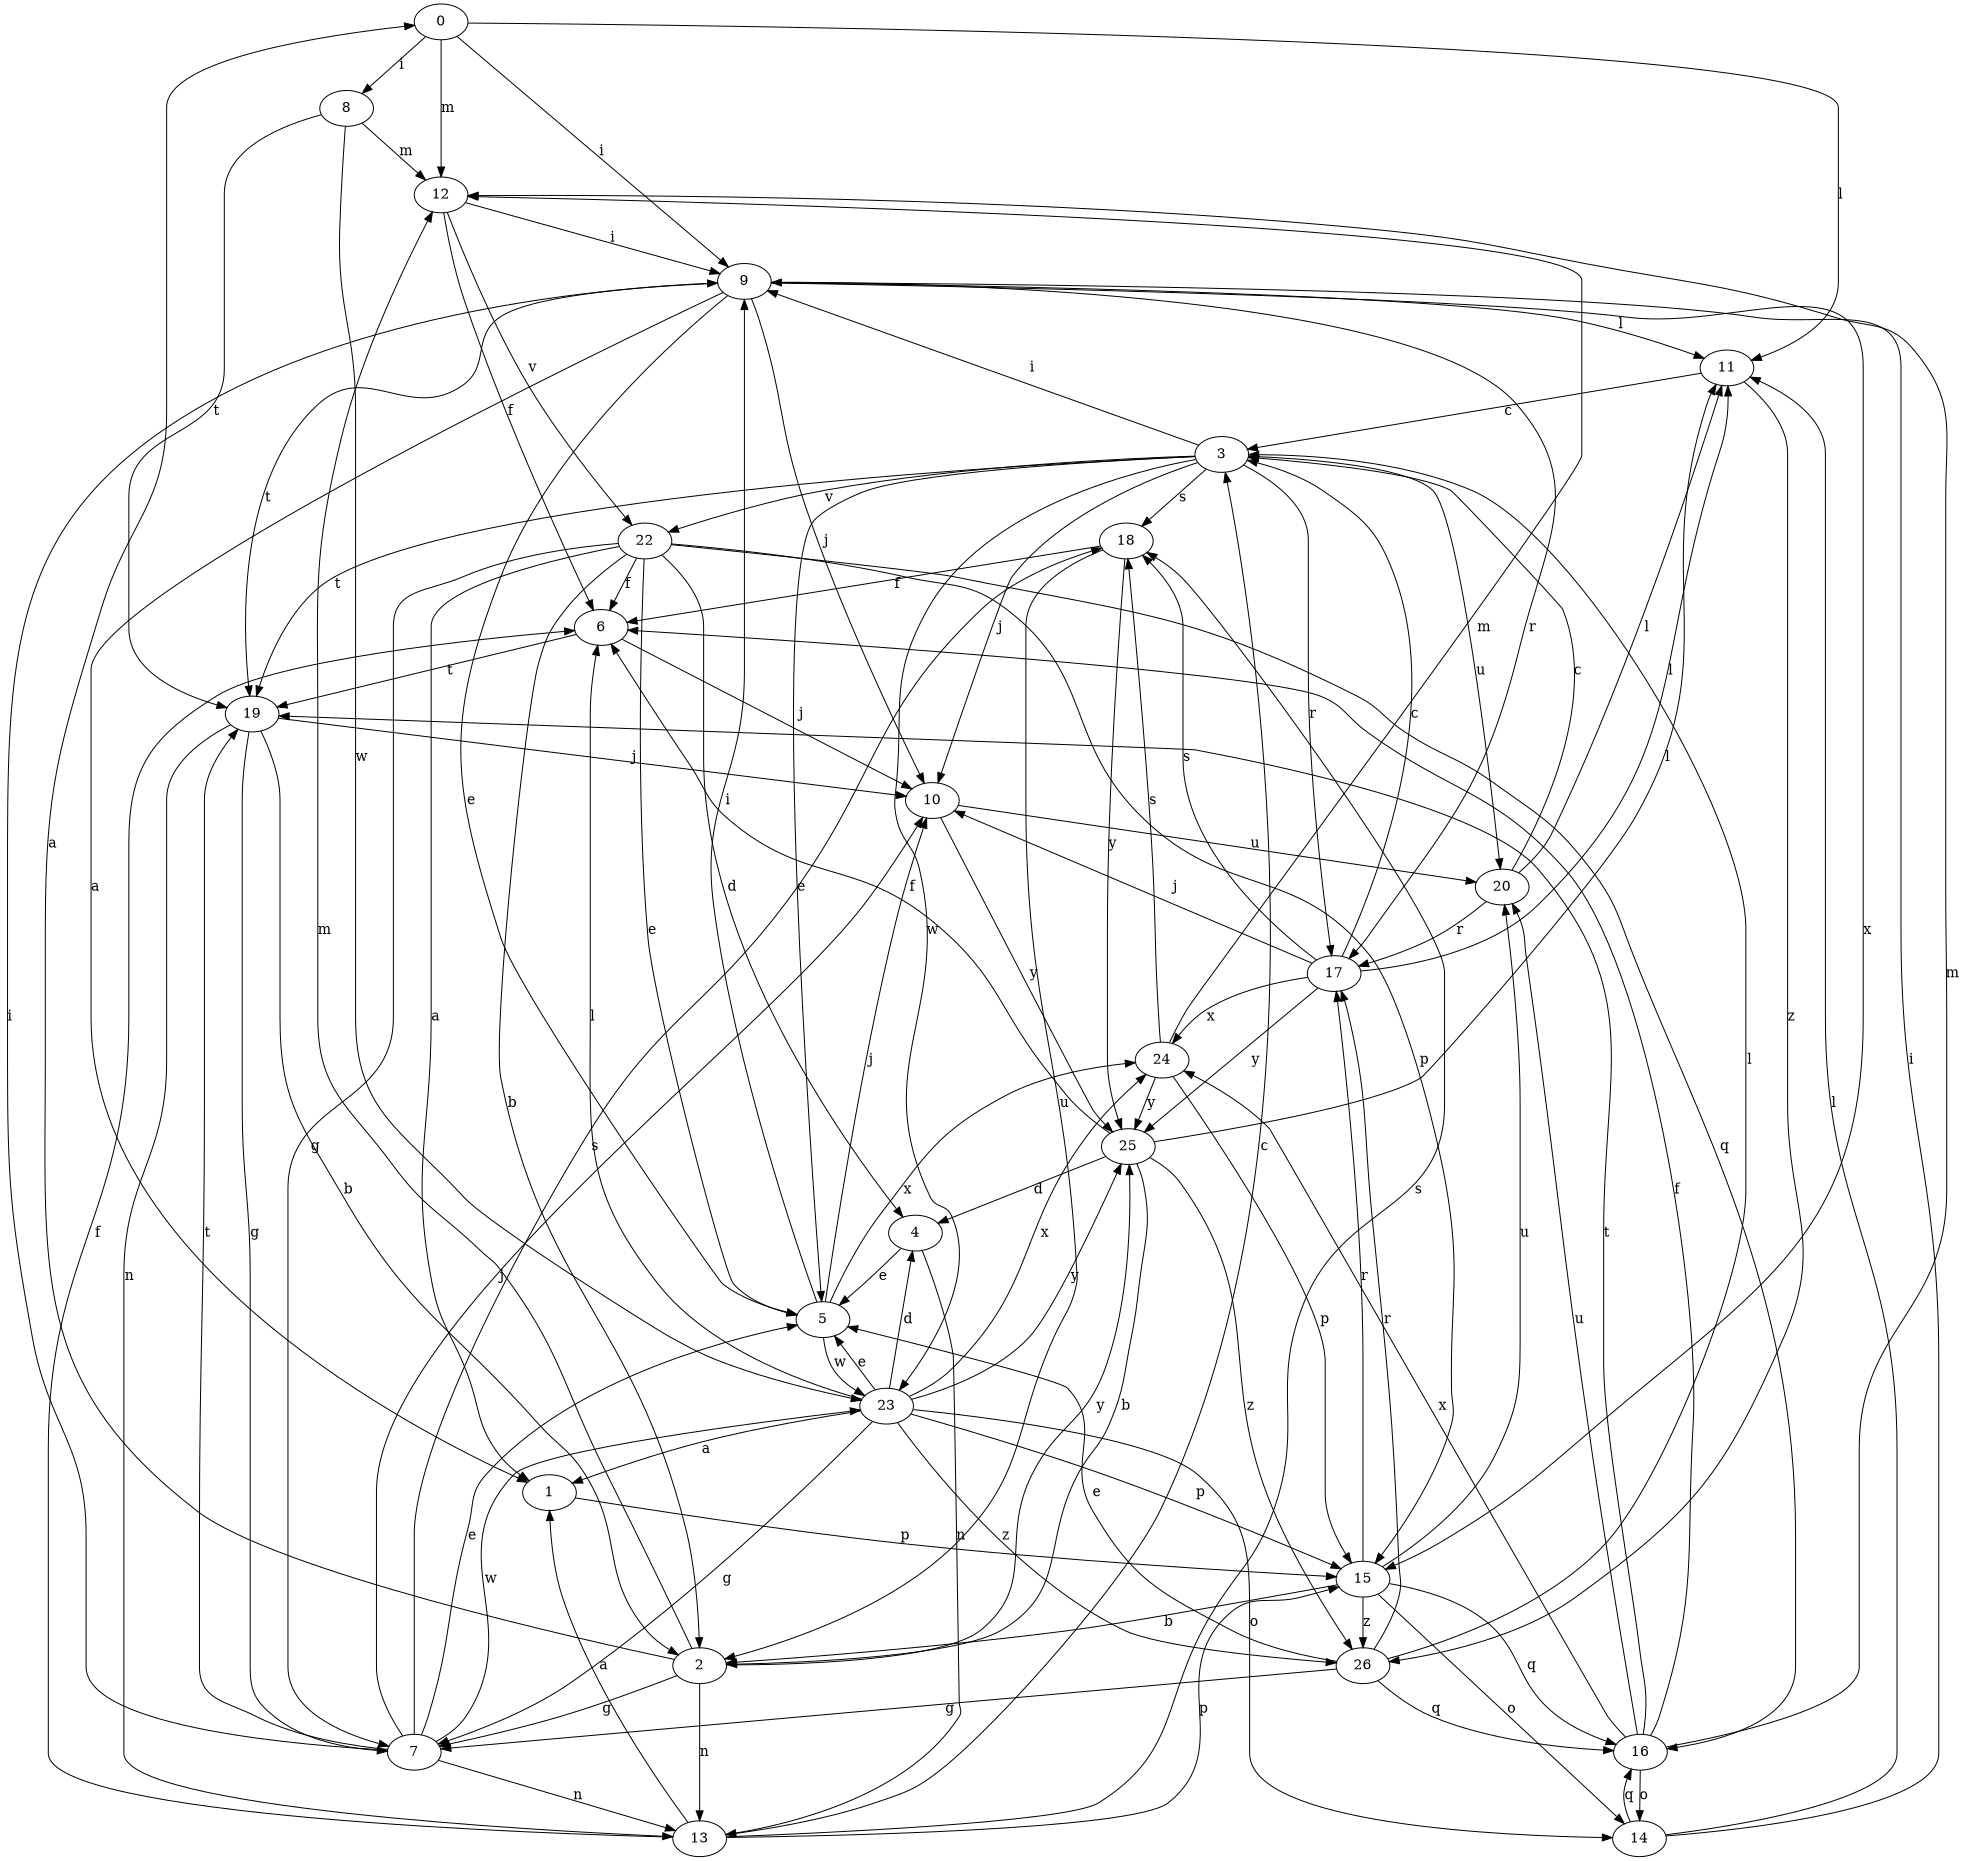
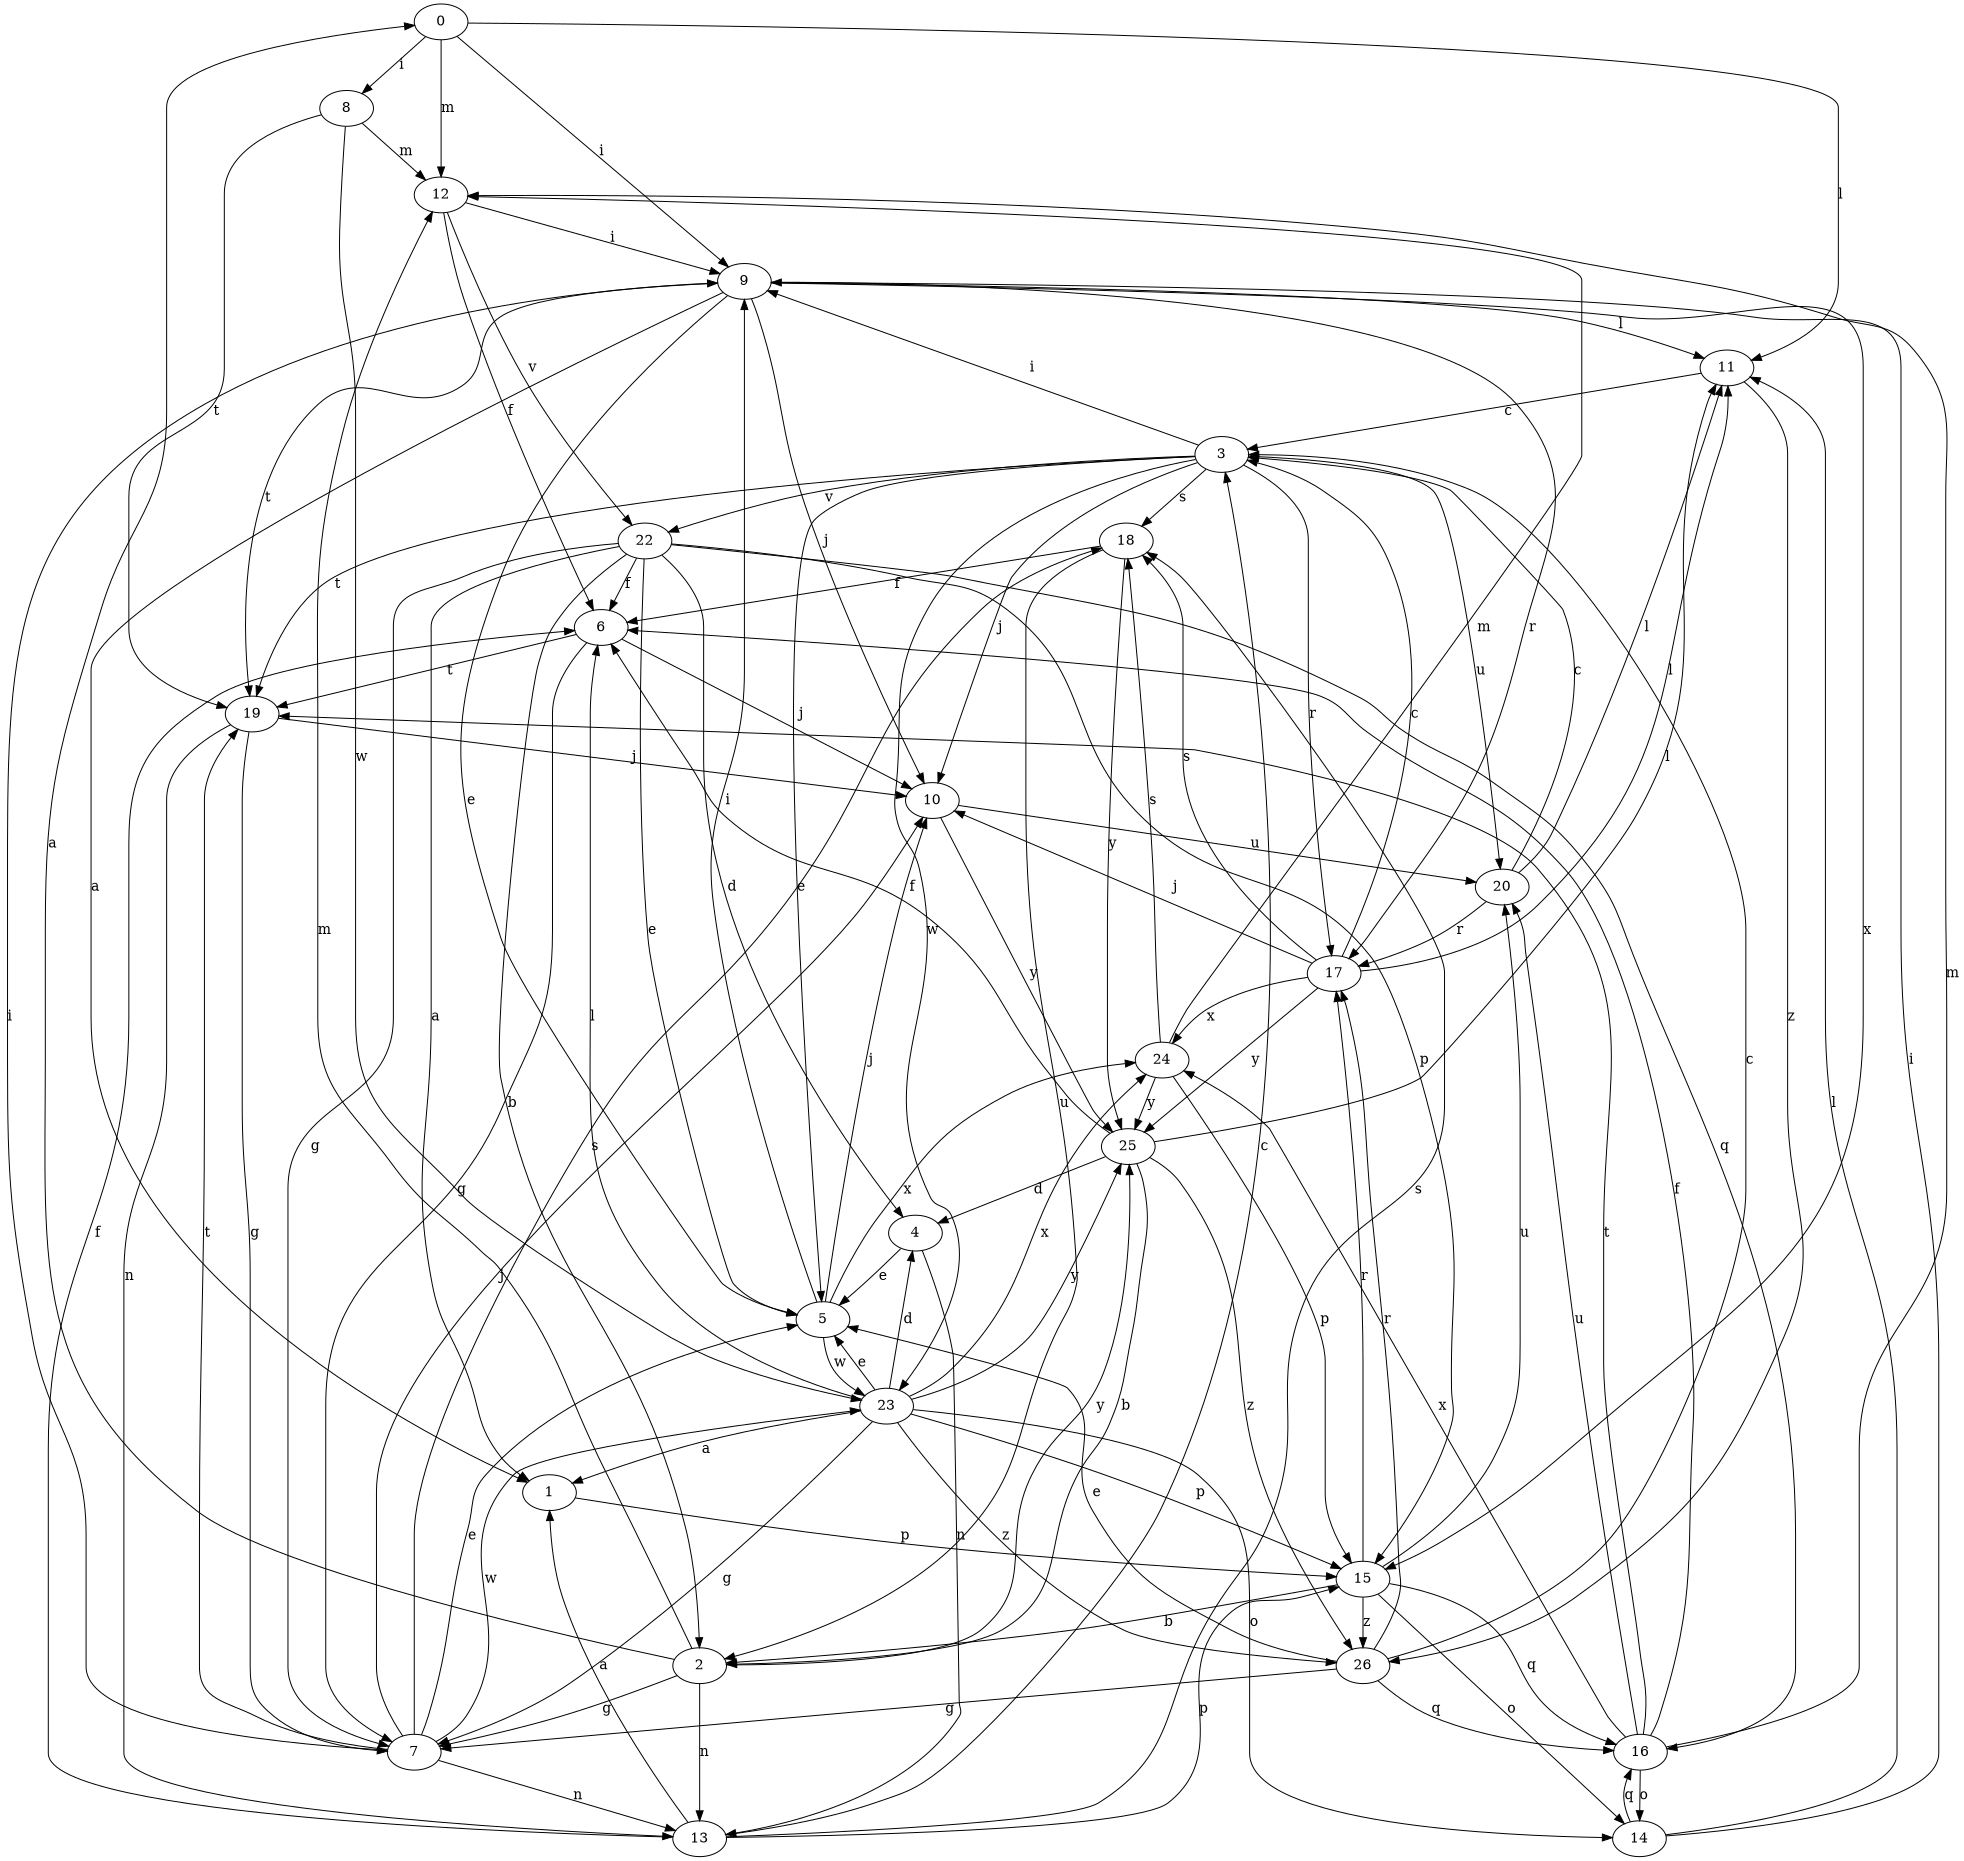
edge "26" -> "3": label "l" -> "c"
edge "6" -> "7": added, label "g"
edge "19" -> "2": removed, label "b"
